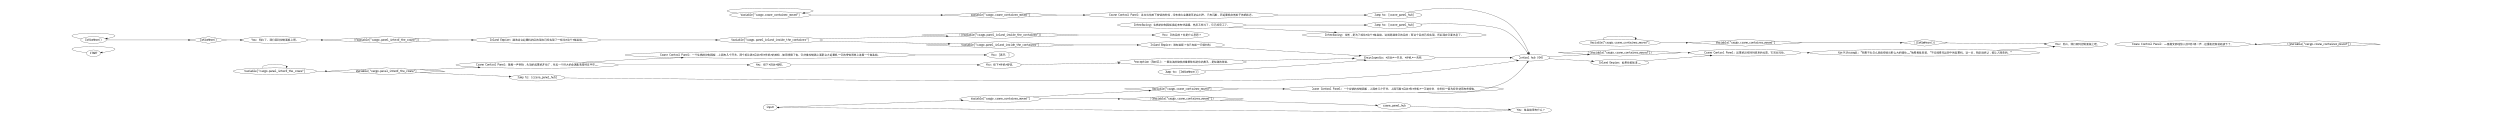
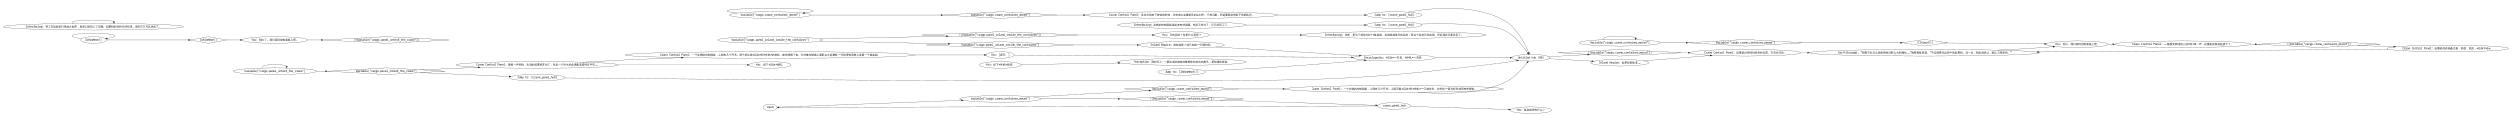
node "Interfacing: 罢工在远处进行得如火如荼，而港口则陷入了沉睡。起重机的目的已经实现，现在它又可以休息了。": added
edge "Interfacing: 生锈的控制面板摸起来有些温暖。然后又变冷了。它已经完工了。" -> "Interfacing: 当然，是为了移动*这个*集装箱。这就是建造它的目的；而这个目的已经实现。所以现在它要休息了。": now "You: 它的目的？你是什么意思？" -> "Interfacing: 当然，是为了移动*这个*集装箱。这就是建造它的目的；而这个目的已经实现。所以现在它要休息了。"
node "Inland Empire: 建造这台起重机的目的现在已经实现了——移动*这个*集装箱。": removed
node "!(IsKimHere())": label "!(IsKimHere())" -> "!(Inland())"
edge "You: 明白。我们回到控制面板上吧。" -> "Crane Control Panel: ……随着安静地惊人的*铛*得一声，起重机把集装箱放下了。": added
node "Crane Control Panel: 起重机高高地矗立着，骄傲，笔直，*纹丝不动*。": added
node "START": removed
node "Control hub (04)": label "Control hub (04)" -> "Untitled hub (04)"
edge "Perception (Smell): 一股淡淡的烧焦的橡胶味钻进你的鼻孔，是短路的味道。" -> "Encyclopedia: *启动*——开启。*停机*——关闭。": now "You: [离开。]" -> "Encyclopedia: *启动*——开启。*停机*——关闭。"
edge "You: 按下*启动*按钮。" -> "You: 按下*停机*按钮。": removed
edge "You: 集装箱里有什么？" -> "input": now "crane_panel_hub" -> "input"
